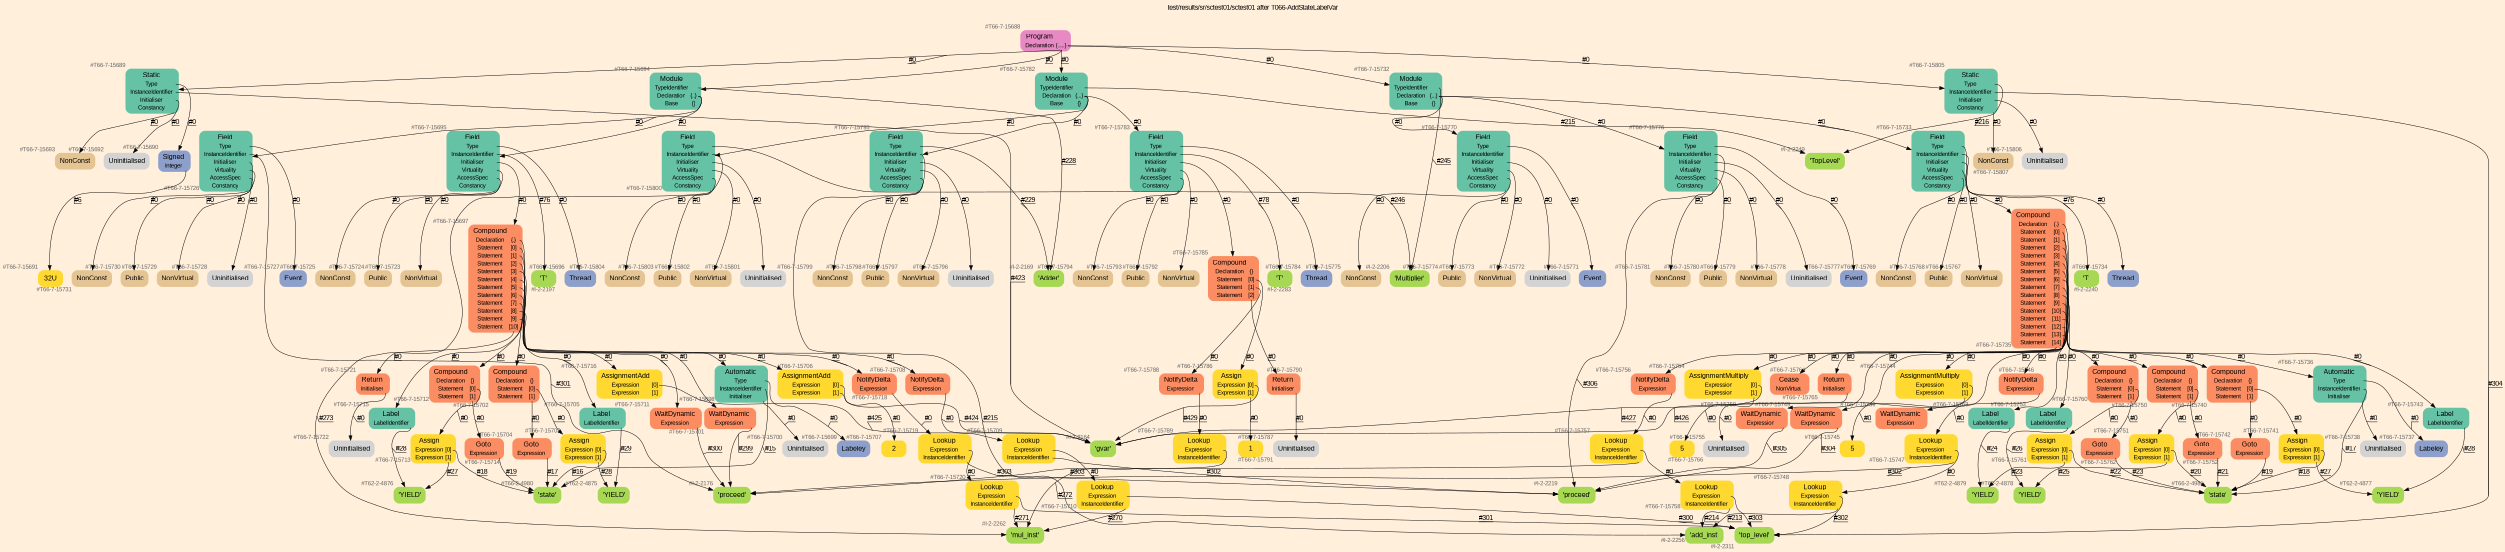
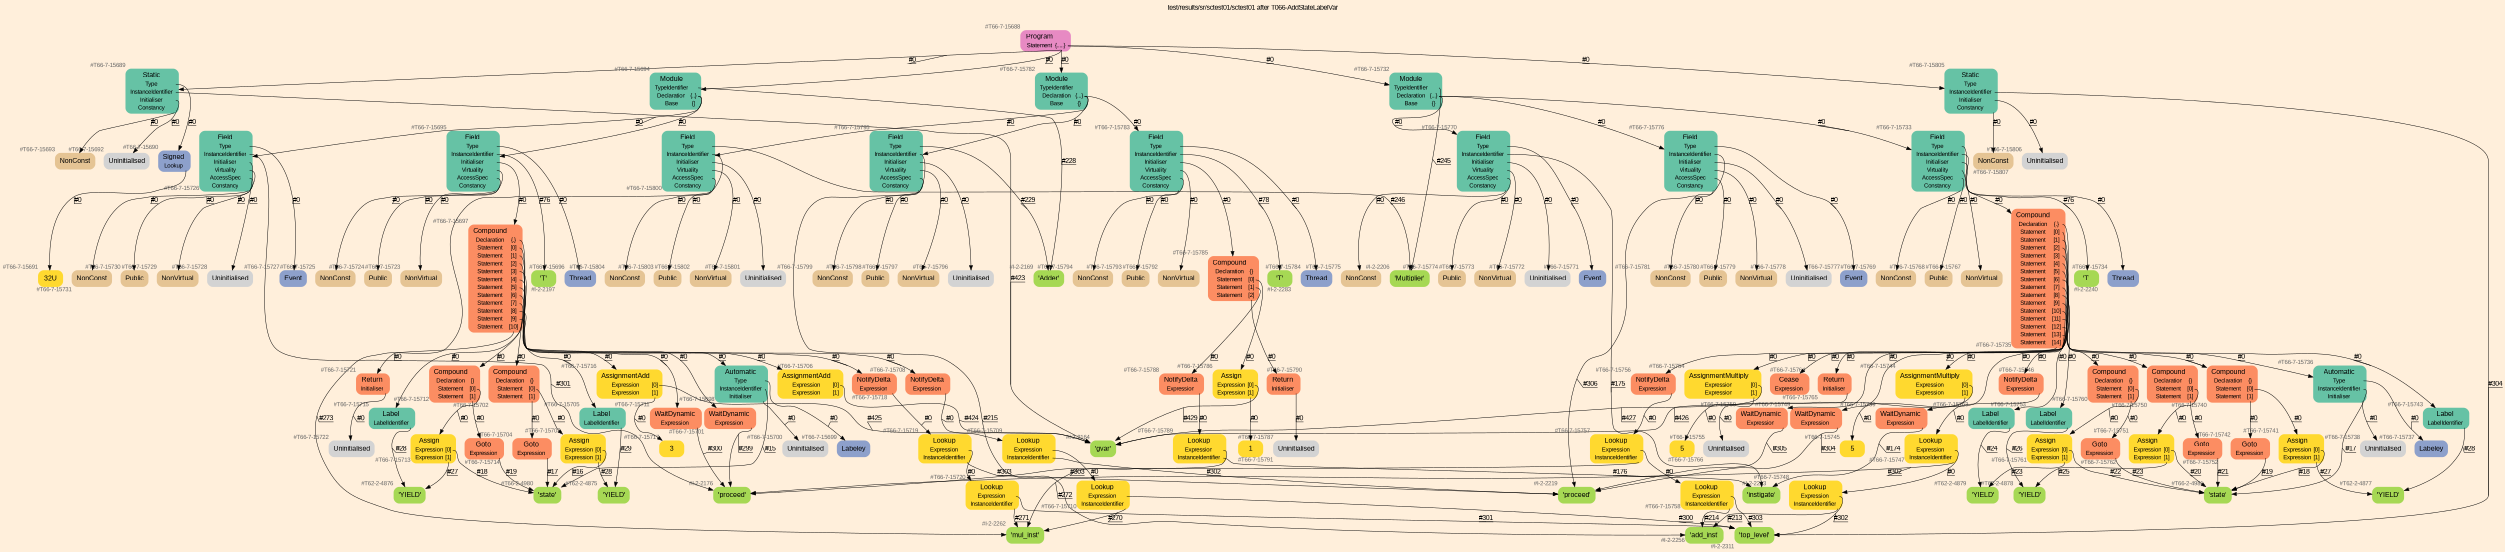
node "Program": text "Declaration" -> "Statement"
node "'TopLevel'": removed
node "Signed": text "Integer" -> "Lookup"
edge "Signed" -> "32U": label "#6" -> "#0"
node "Cease": text "NonVirtual" -> "Expression"
node "3": added
node "2": removed
node "'instigate'": added
